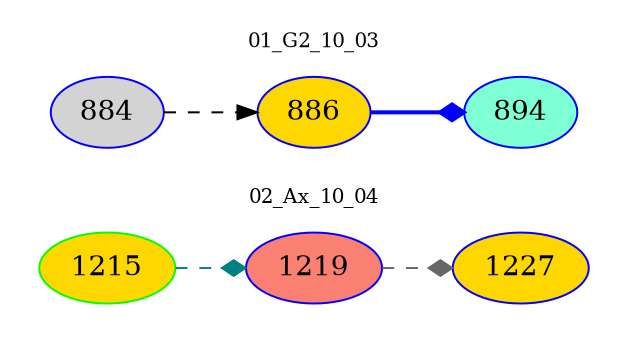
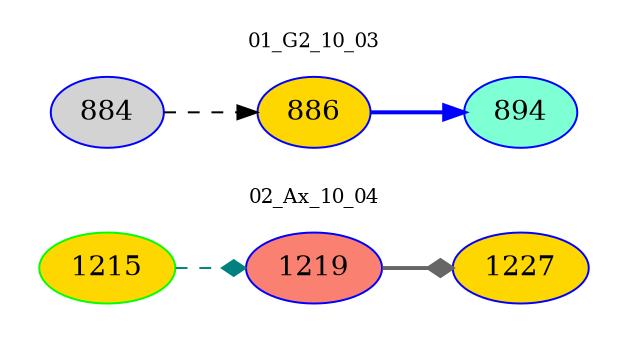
edge "886" -> "894": arrowhead diamond -> normal
edge "1219" -> "1227": style dashed -> bold
